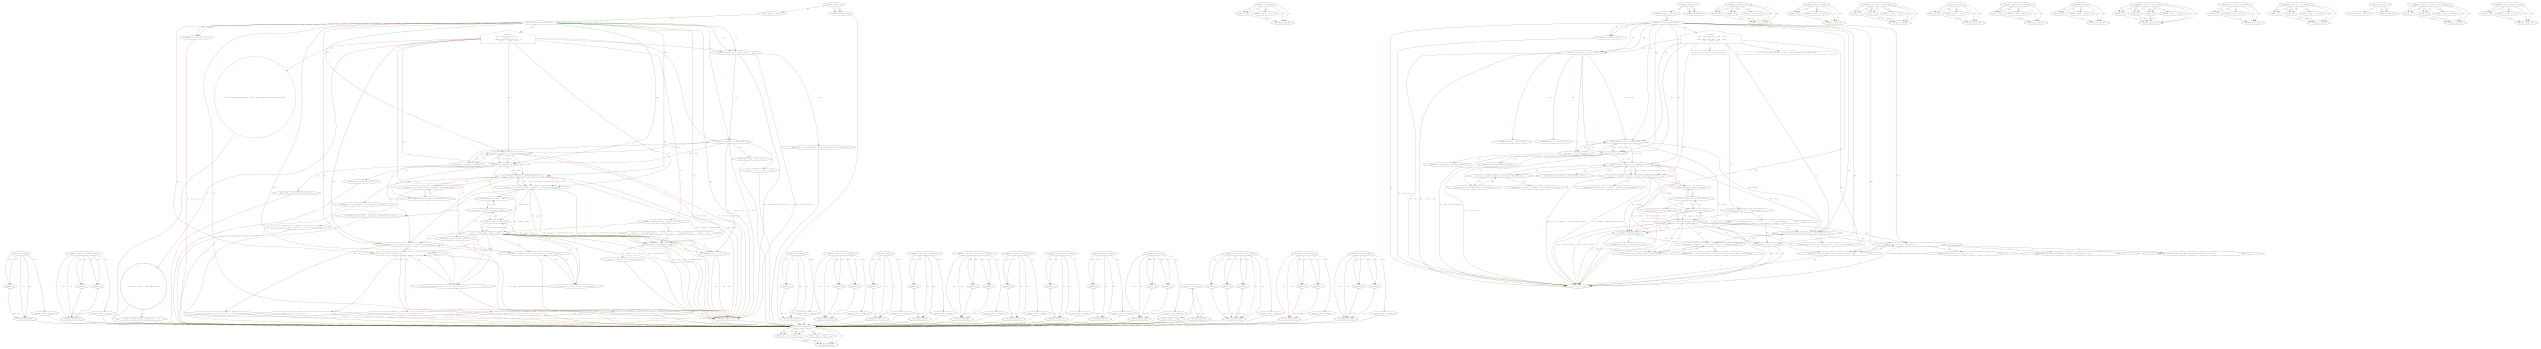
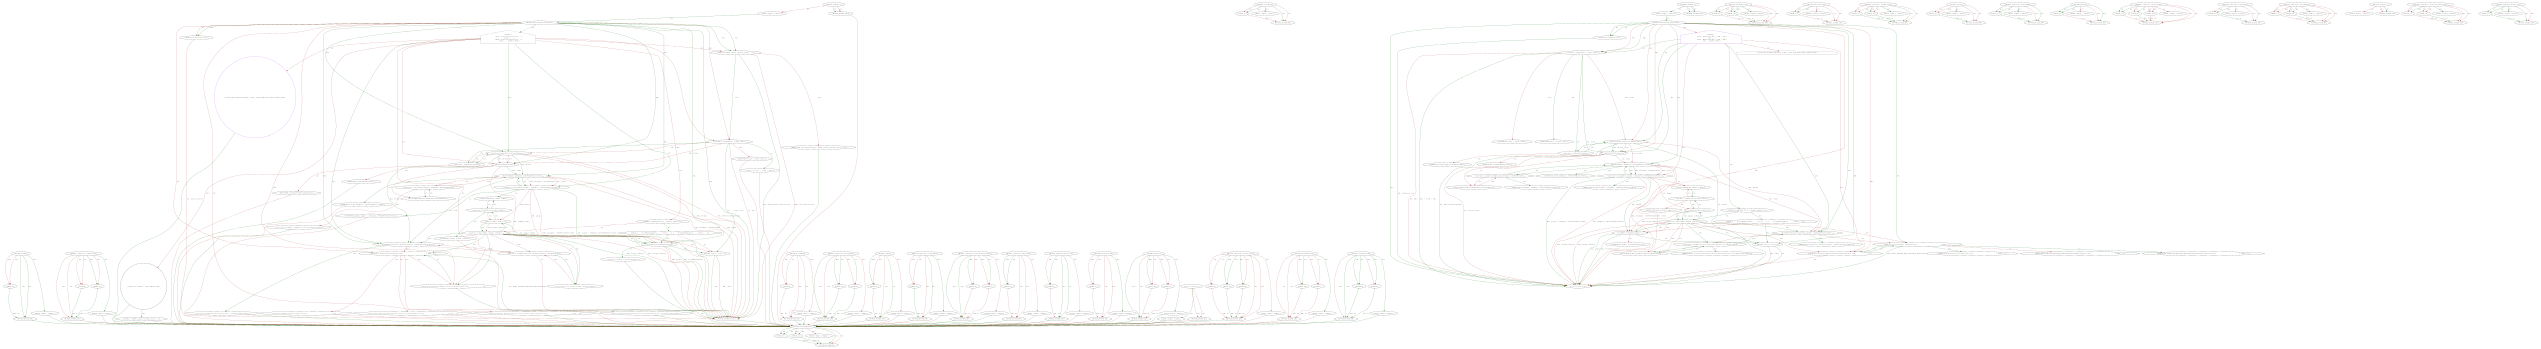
node "<(LOCAL,auto plugin: auto)<SUB>5</SUB>>": removed
